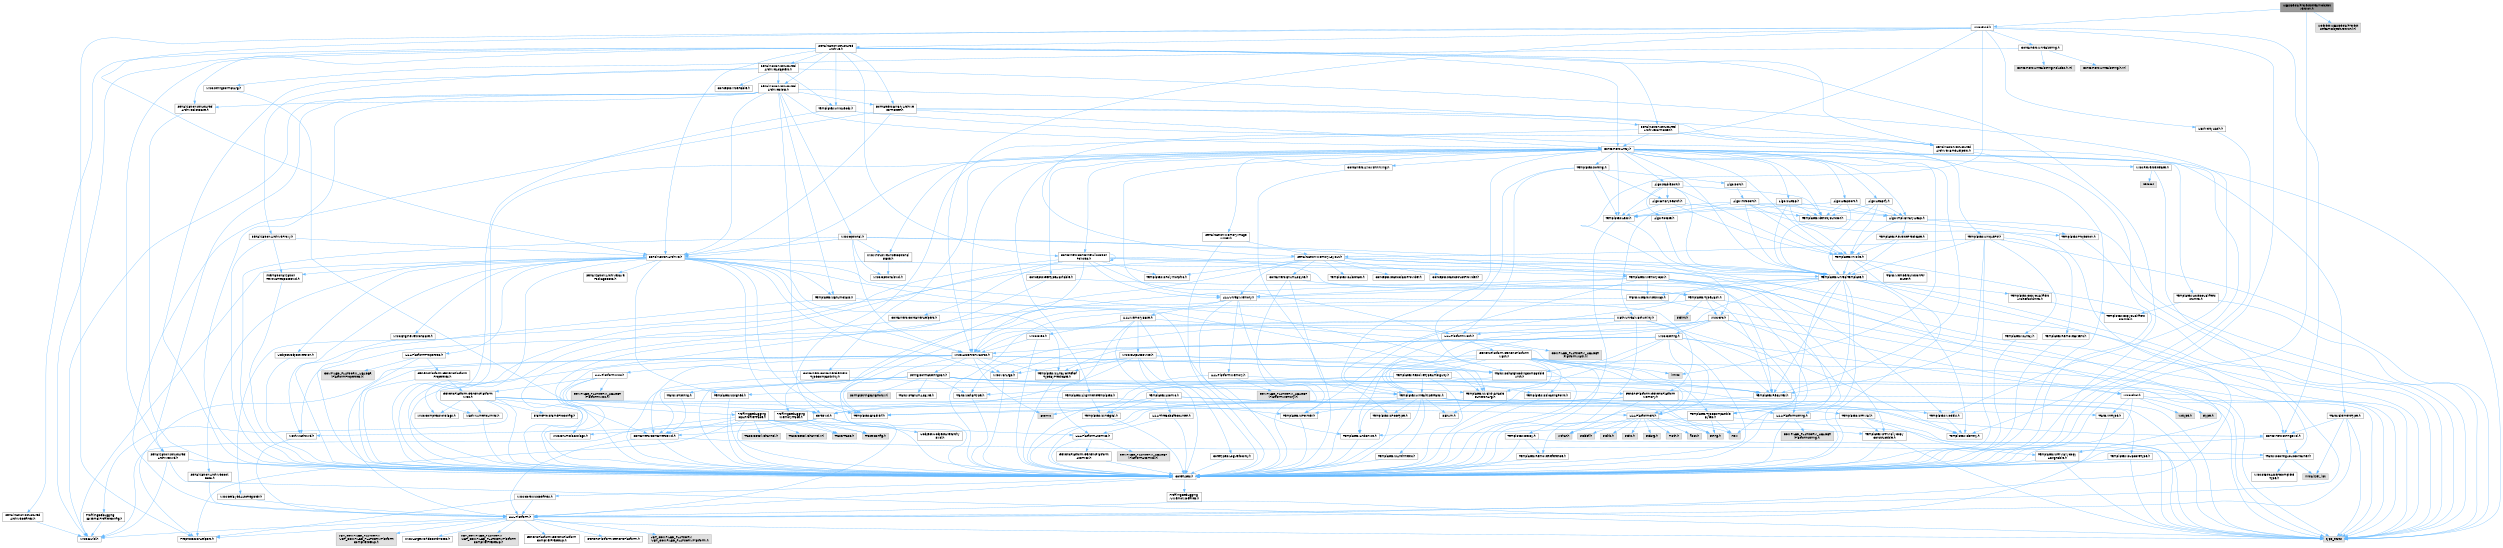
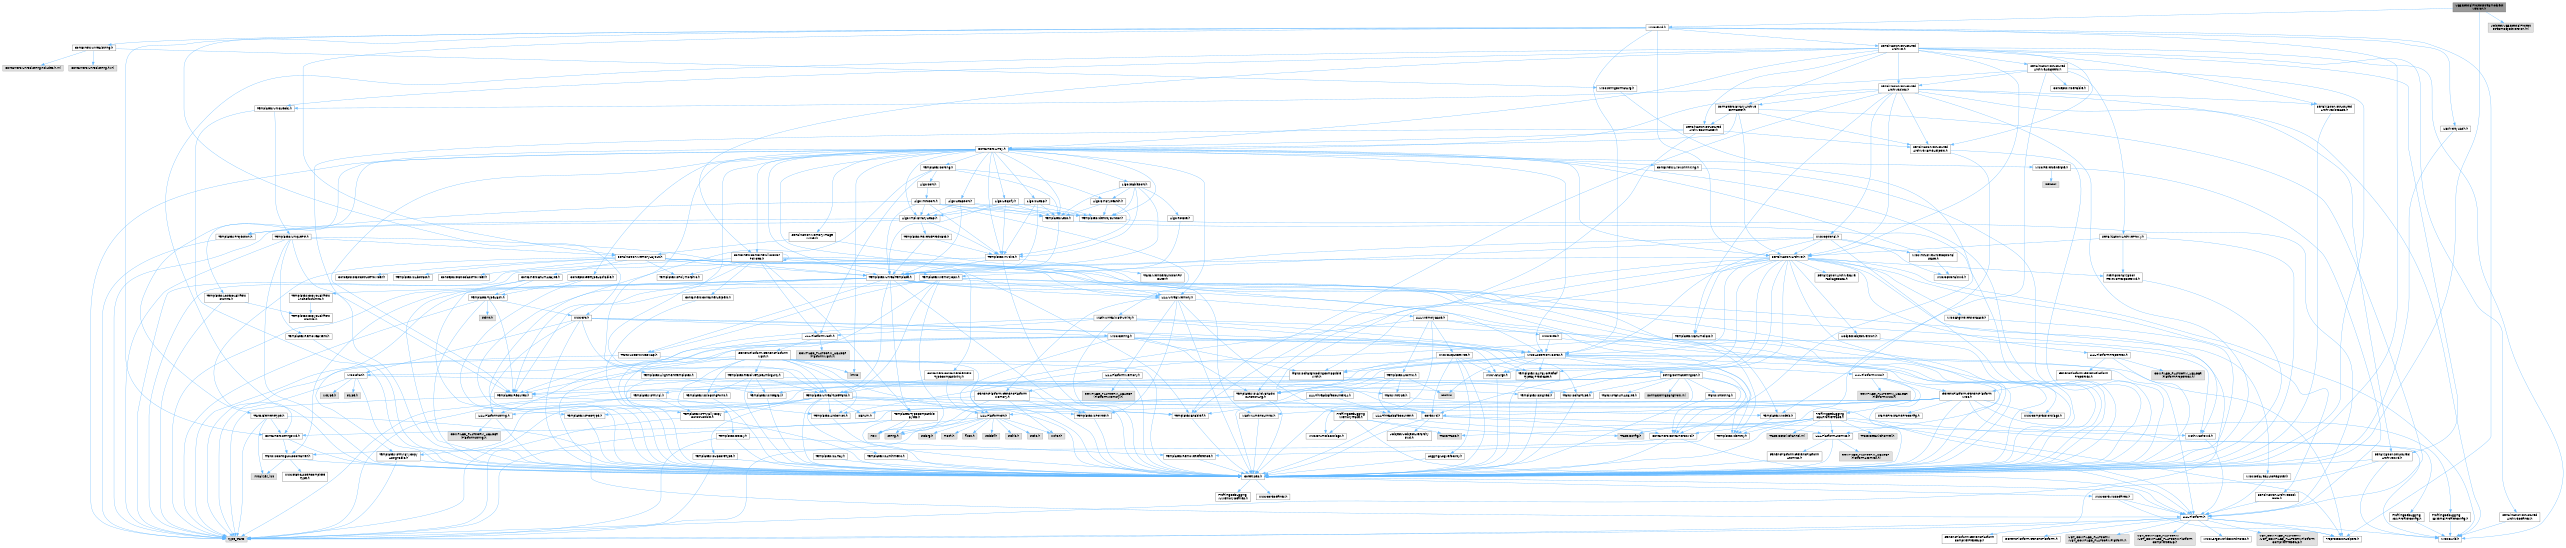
edge "Algo/Heapify.h" -> "Templates/Less.h": added
edge "Templates/UniquePtr.h" -> "Templates/IsArray.h": removed
edge "GenericPlatform/GenericPlatform Math.h" -> "Templates/TypeCompatible Bytes.h": removed
node "HAL/ThreadSafeCounter64.h": added
edge "Templates/EnableIf.h" -> "CoreTypes.h": added
node "CoreTypes/LogVerbosity.h": label "CoreTypes/LogVerbosity.h" -> "Logging/LogVerbosity.h"
node "Misc/CoreDefines.h": added
node "ProfilingDebugging /CsvProfilerConfig.h": added
